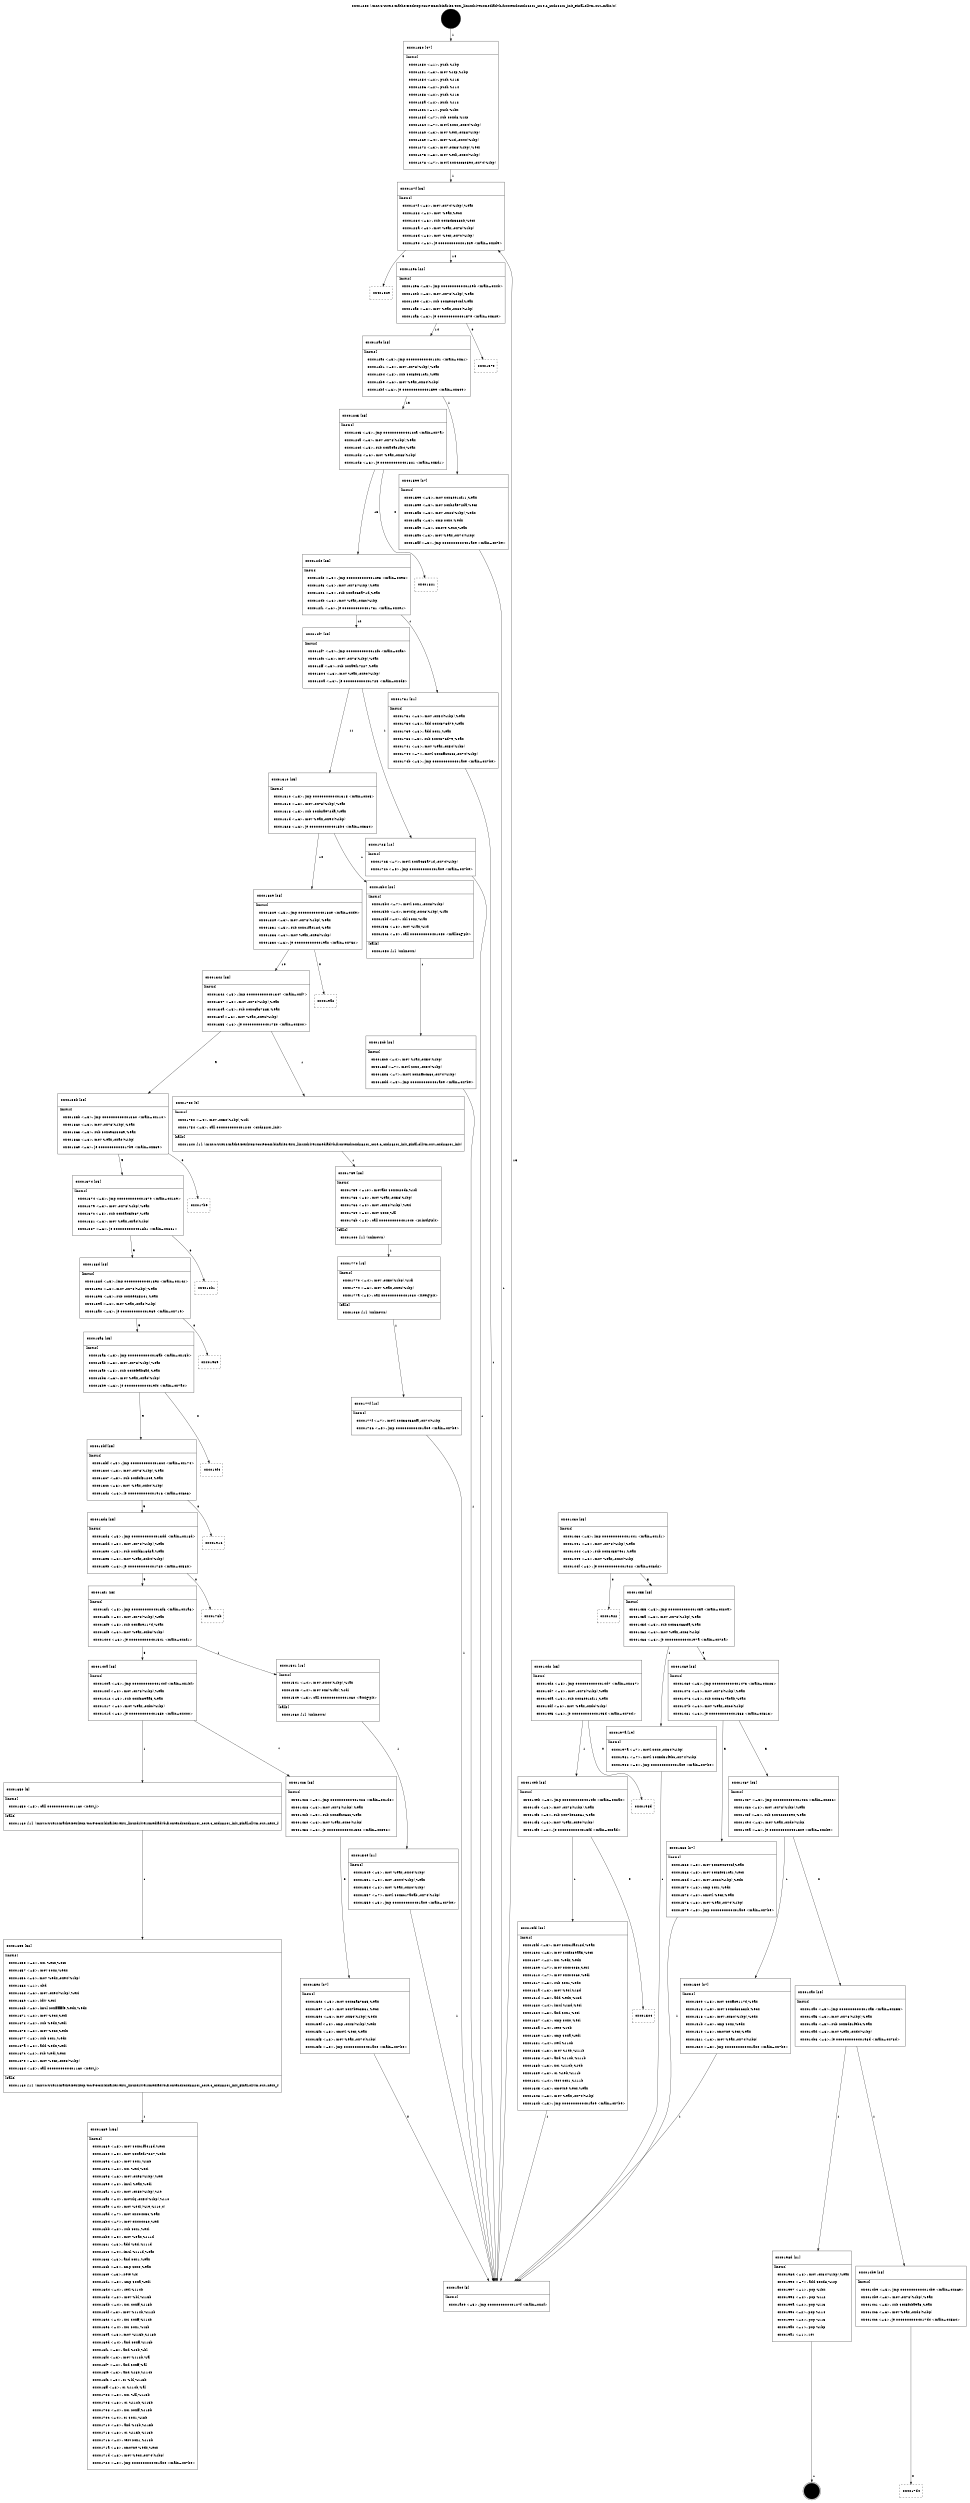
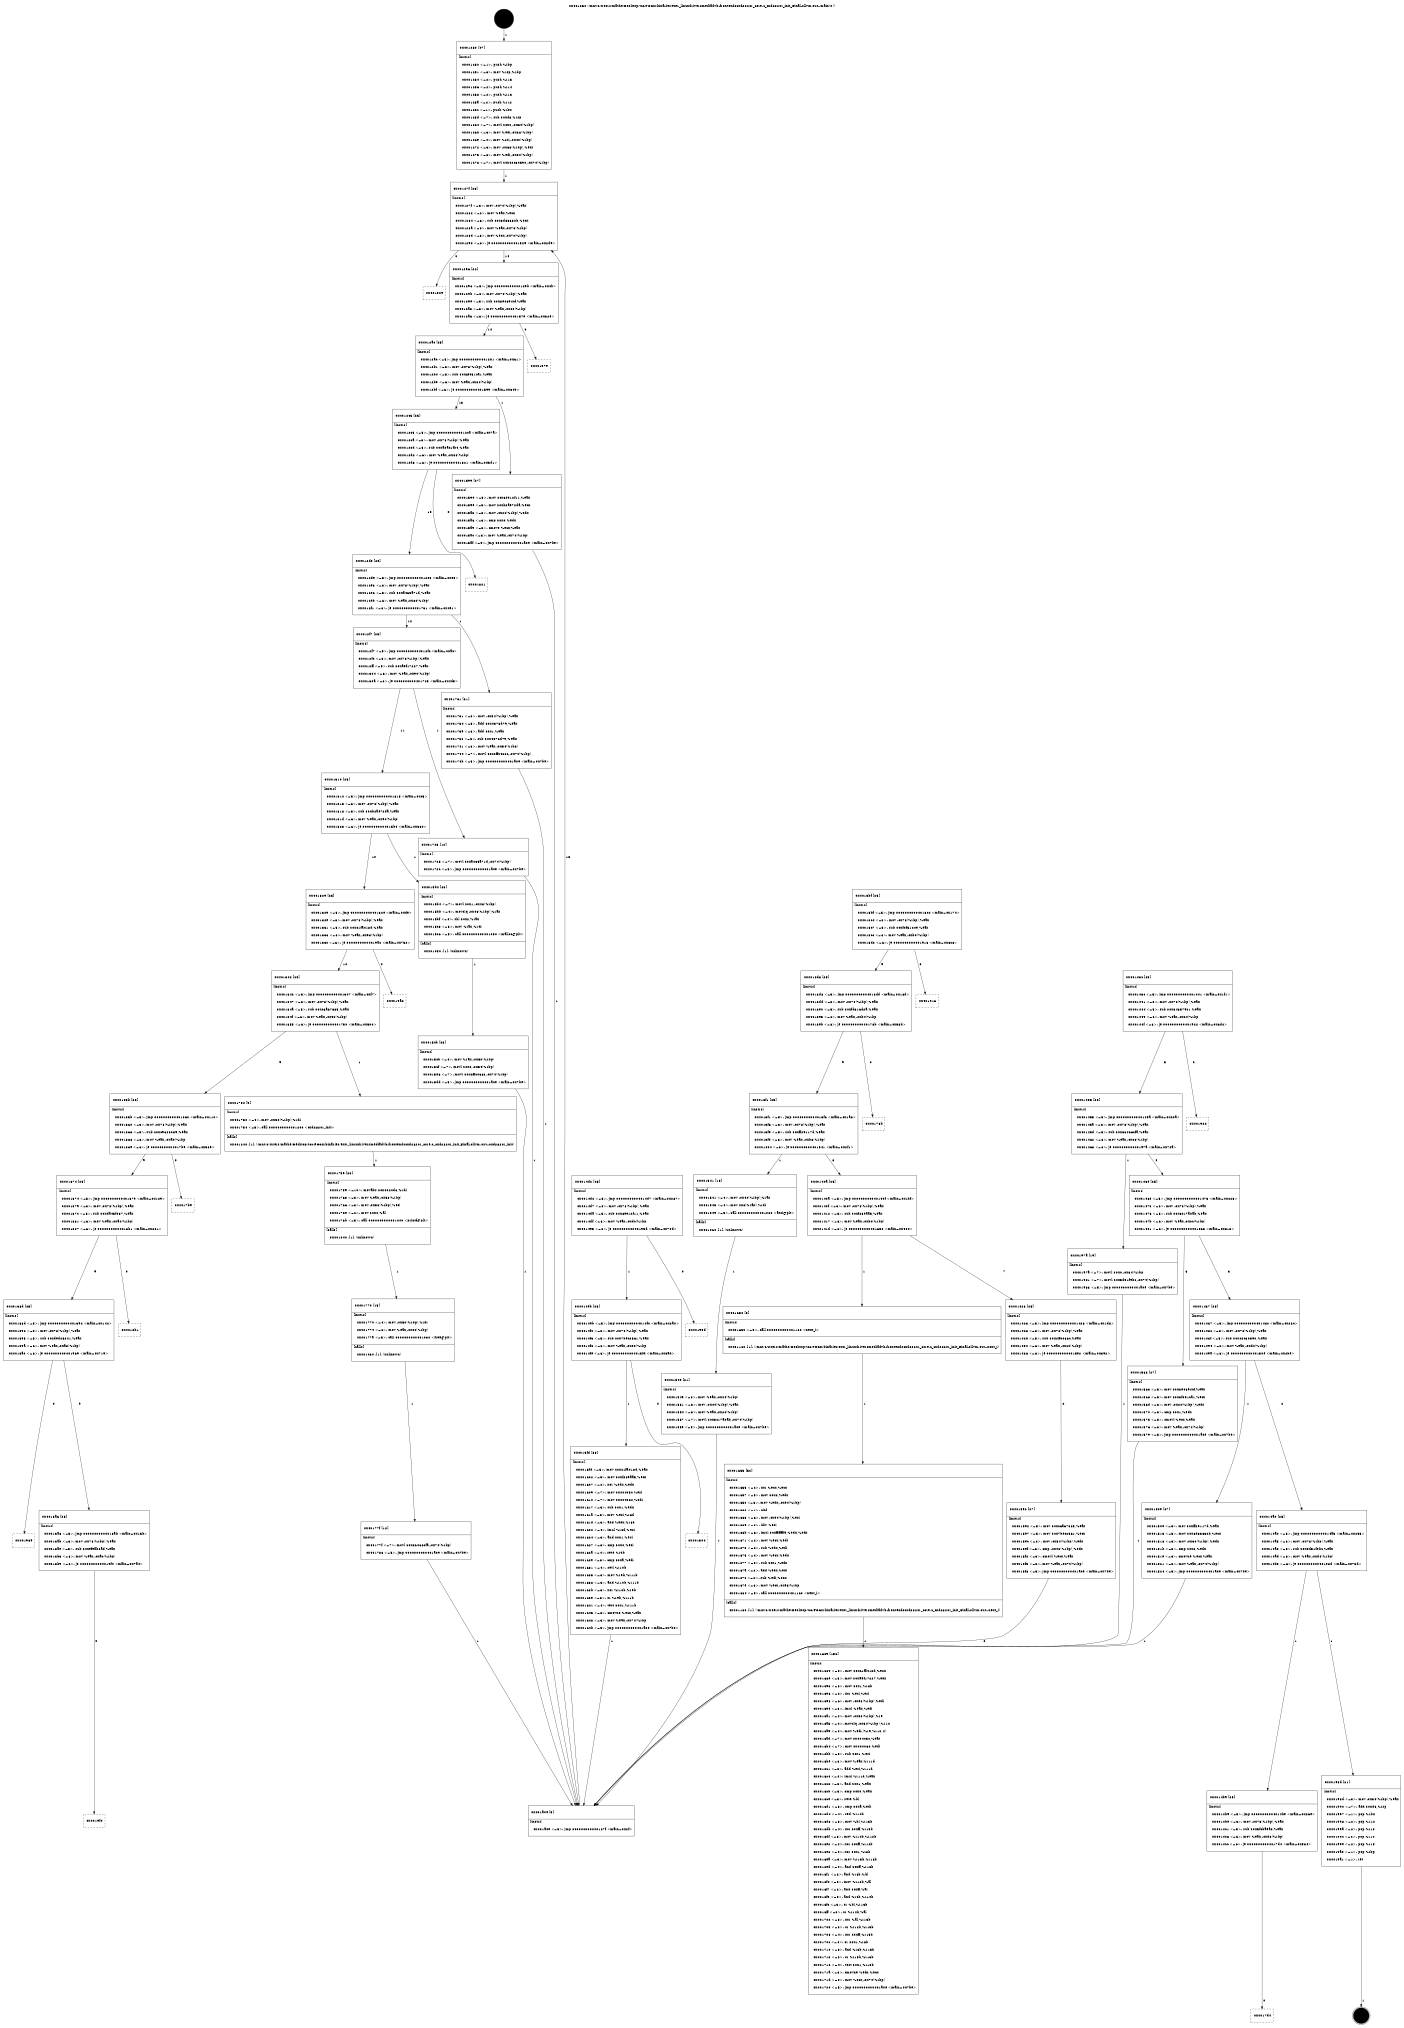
edge "0x4013a6 [25]" -> "0x4013bf [25]": removed, label "9"
